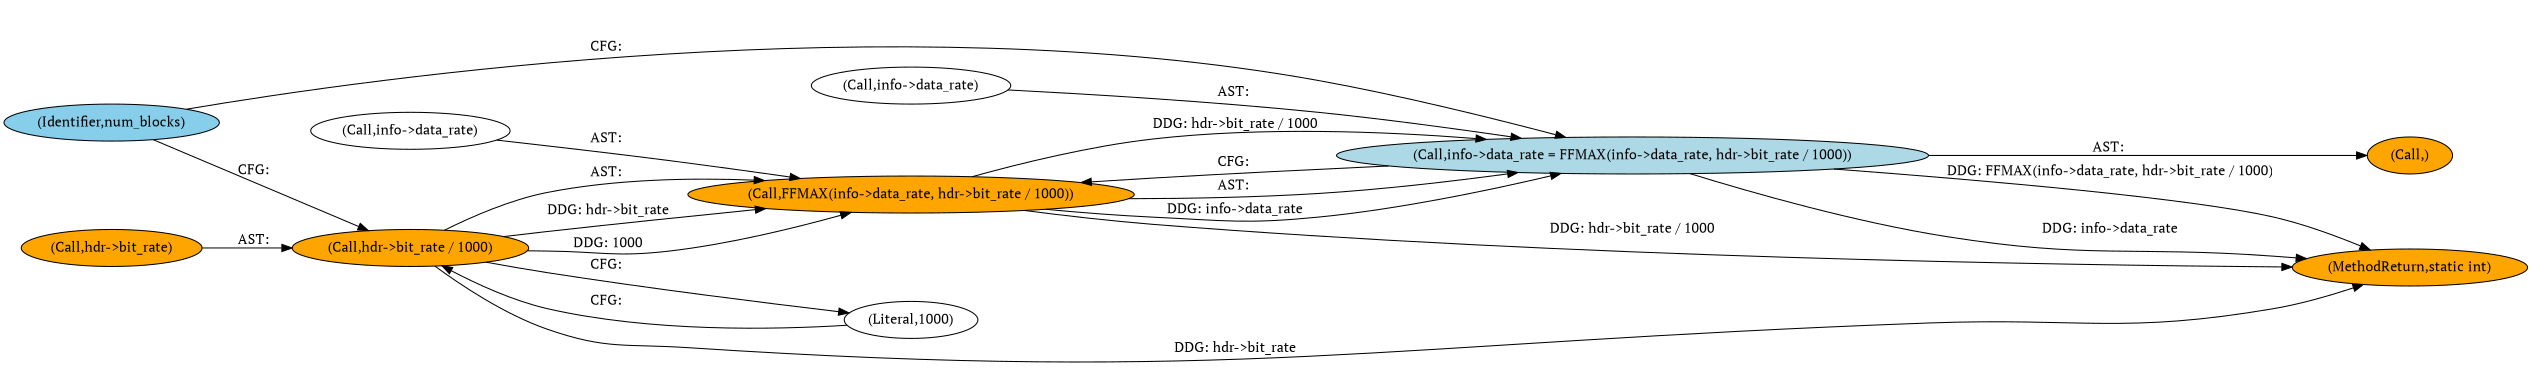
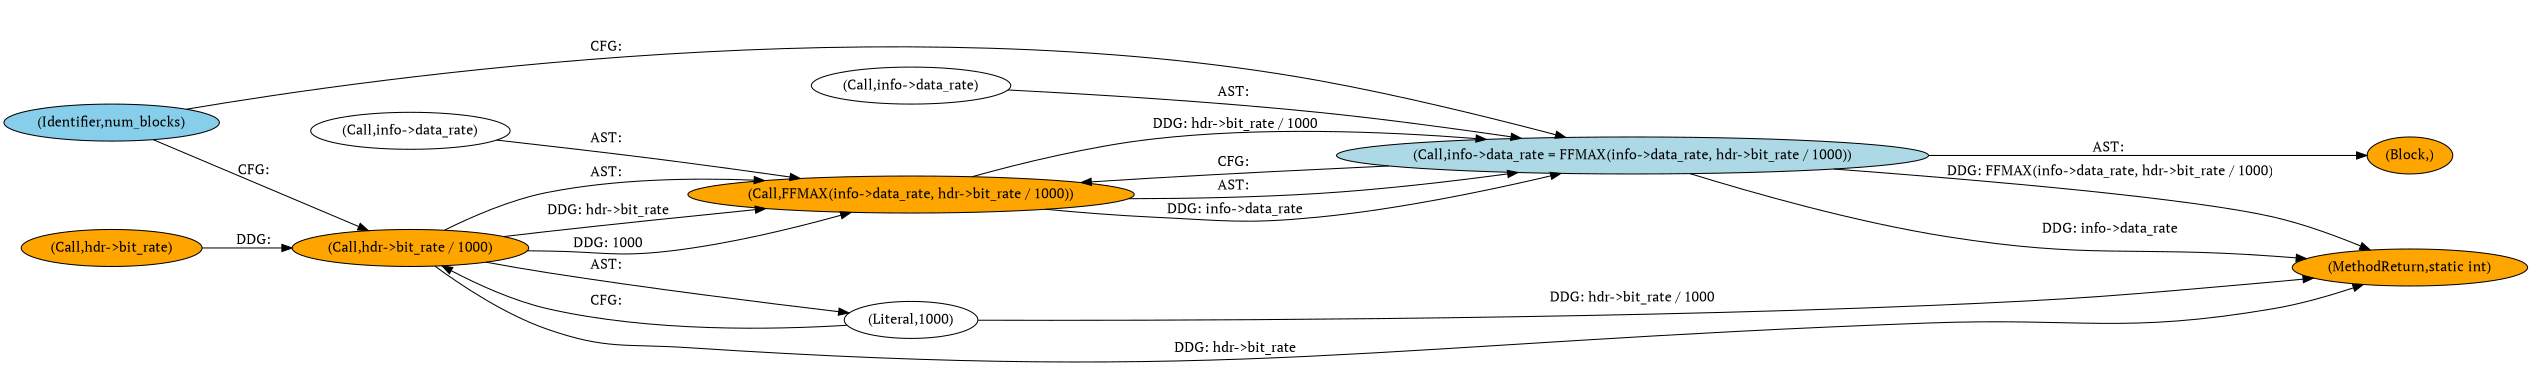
node "(Call,)": label "(Call,)" -> "(Block,)"
edge "(Call,hdr->bit_rate)" -> "(Call,hdr->bit_rate / 1000)": label "AST: " -> "DDG: "
edge "(Call,FFMAX(info->data_rate, hdr->bit_rate / 1000))" -> "(MethodReturn,static int)": now "(Literal,1000)" -> "(MethodReturn,static int)"
edge "(Call,hdr->bit_rate / 1000)" -> "(Literal,1000)": label "CFG: " -> "AST: "
